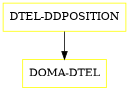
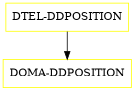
node "DOMA-DTEL": label "DOMA-DTEL" -> "DOMA-DDPOSITION"
